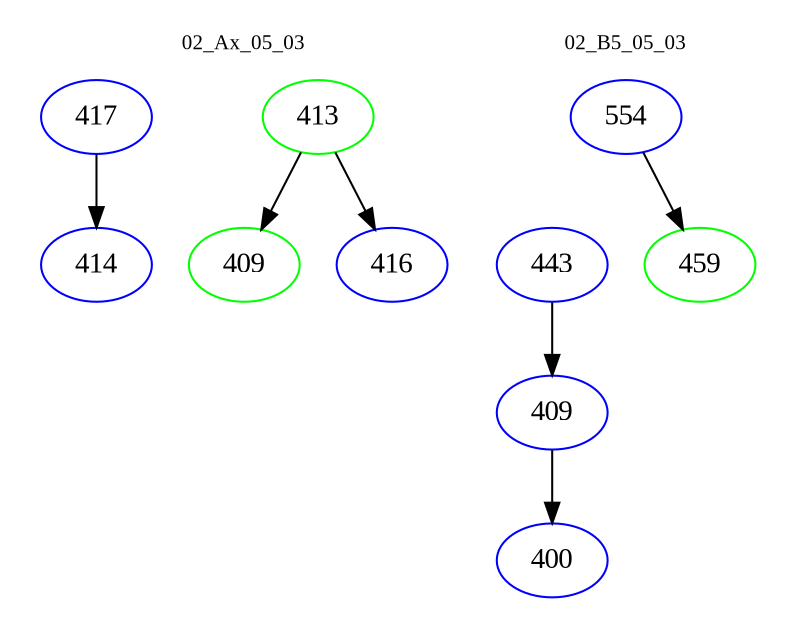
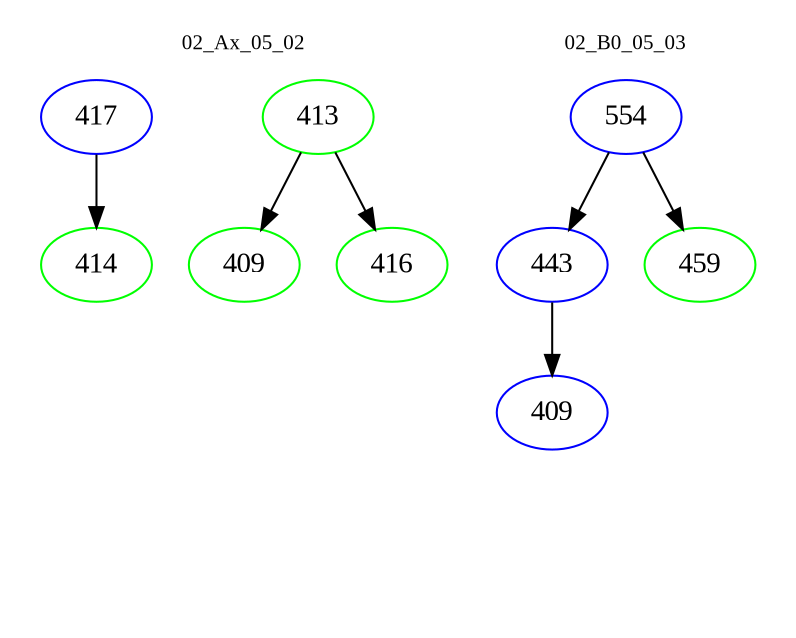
cluster "02_Ax_05_03": label "02_Ax_05_03" -> "02_Ax_05_02"
cluster "02_B5_05_03": label "02_B5_05_03" -> "02_B0_05_03"
edge "554" -> "443": added
node "414": color blue -> green
node "416": color blue -> green
node "400": removed
